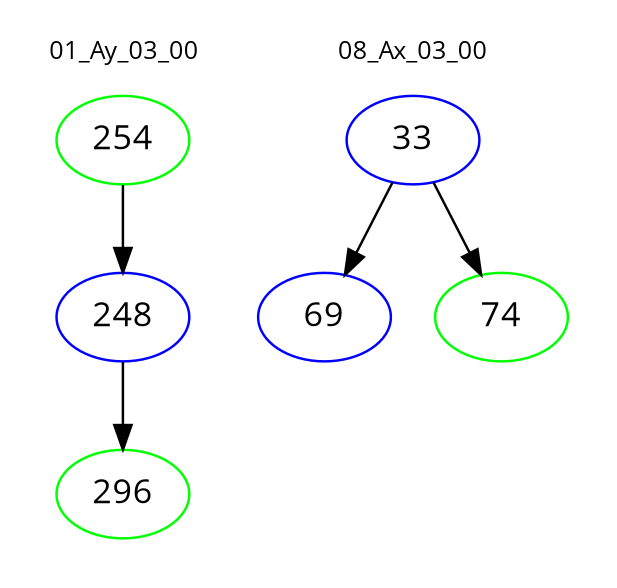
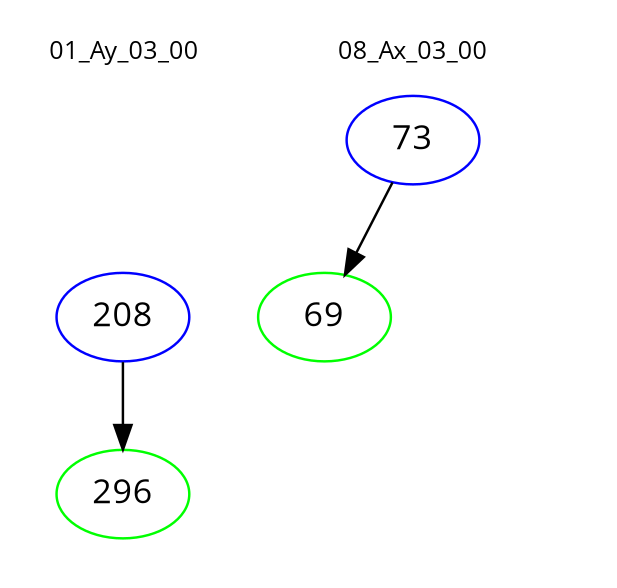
node "254": removed
node "33": label "33" -> "73"
node "248": label "248" -> "208"
node "69": color blue -> green
node "74": removed
